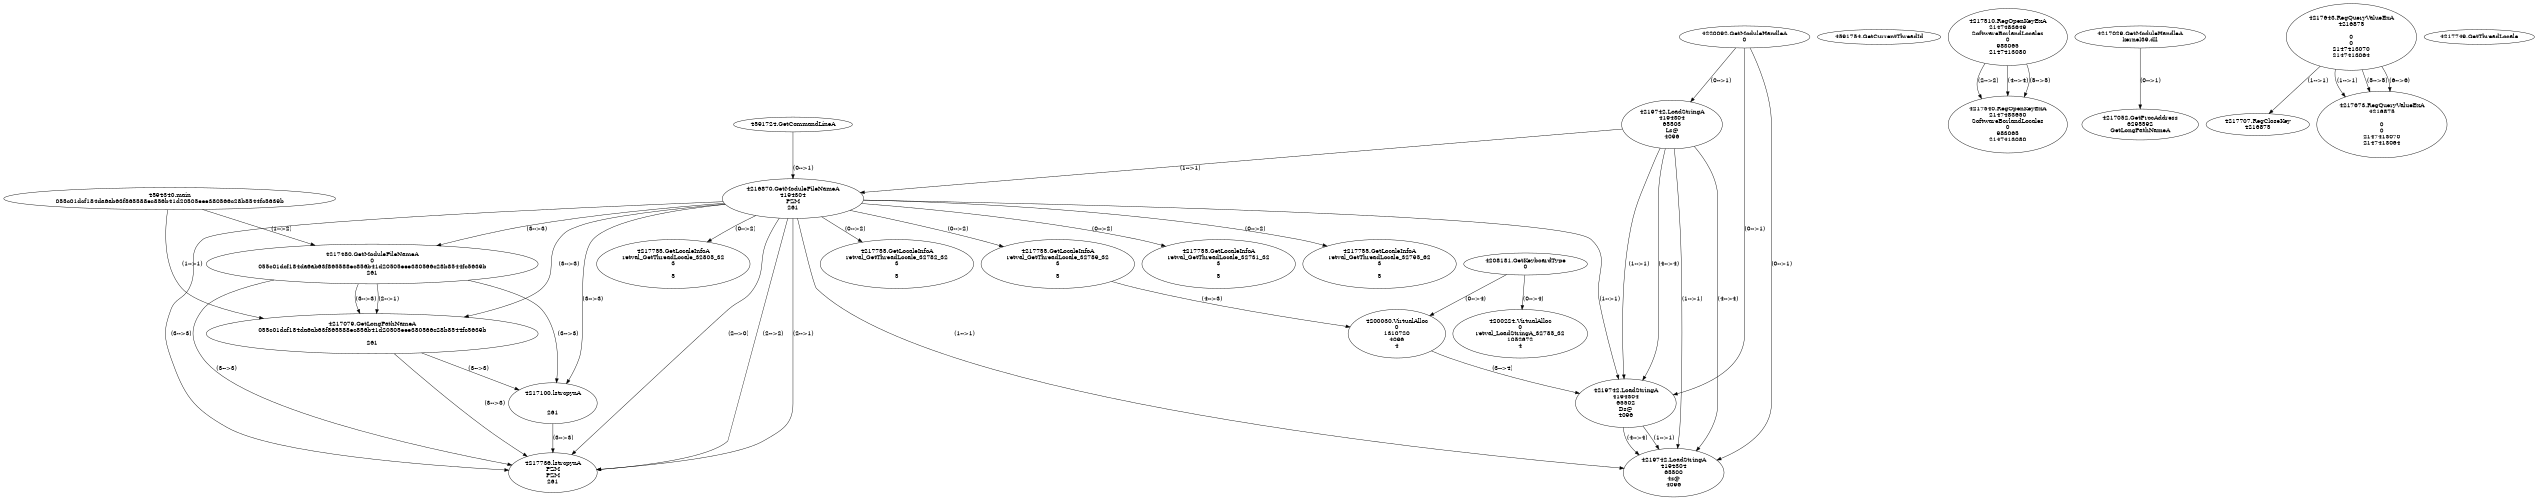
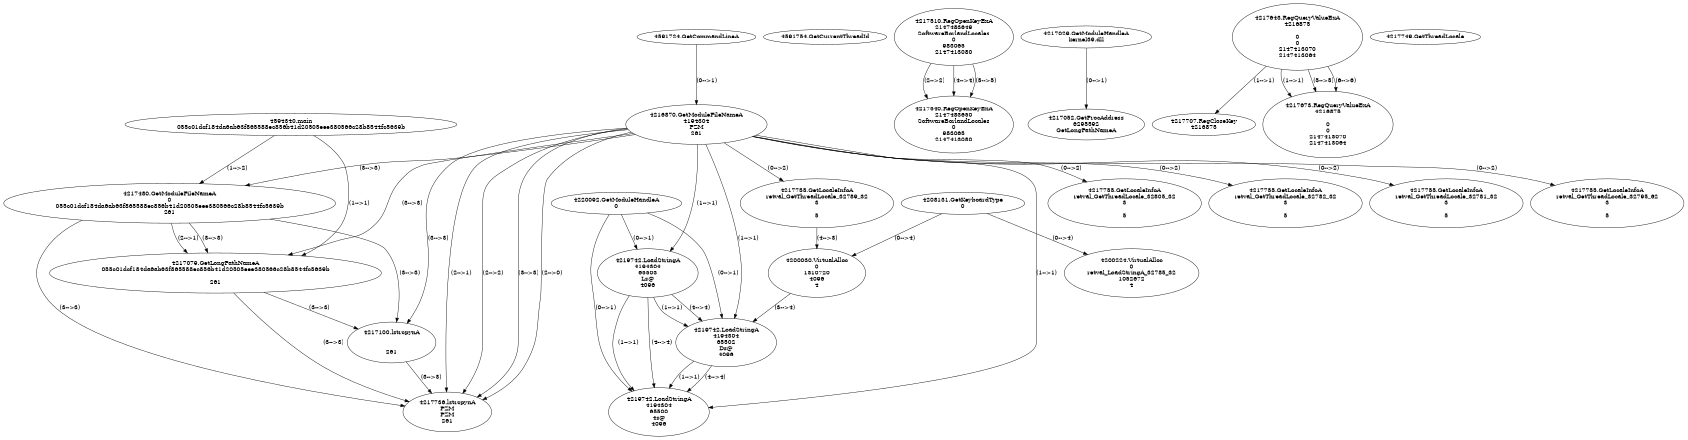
edge "4219742.LoadStringA 4194304 65503 Ls@ 4096" -> "4216870.GetModuleFileNameA 4194304 PZM 261": reversed
node "4217755.GetLocaleInfoA retval_GetThreadLocale_32731_32 3 5": label "4217755.GetLocaleInfoA retval_GetThreadLocale_32731_32 3 5" -> "4217755.GetLocaleInfoA retval_GetThreadLocale_32781_32 3 5"
node "4208181.GetKeyboardType 0": label "4208181.GetKeyboardType 0" -> "4208131.GetKeyboardType 0"
